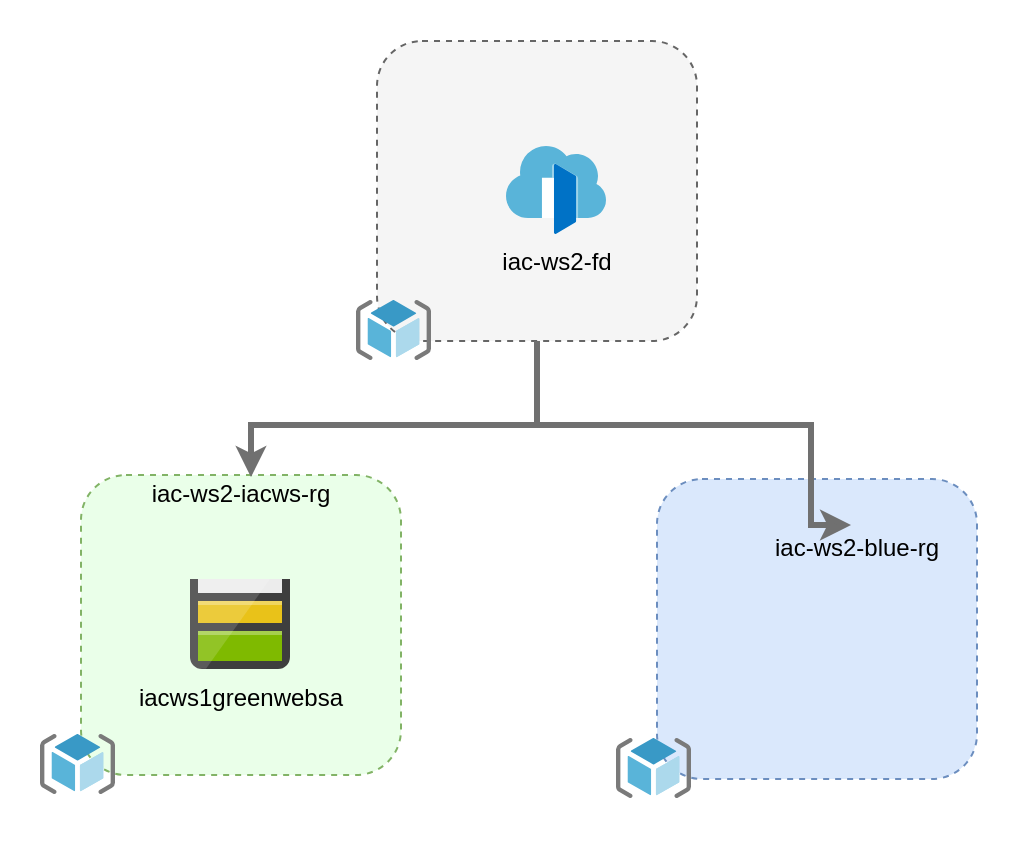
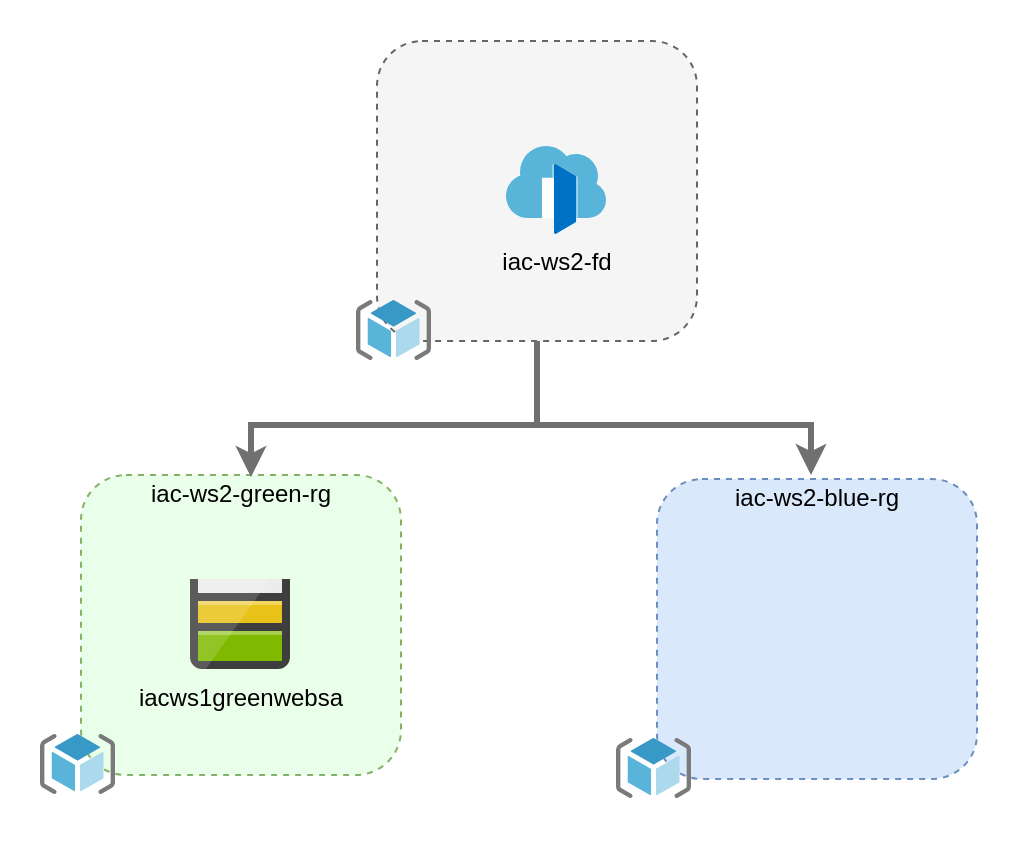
node "iac-ws2-iacws-rg": label "iac-ws2-iacws-rg" -> "iac-ws2-green-rg"
node "iac-ws2-blue-rg": moved (857, 549) -> (817, 499)
